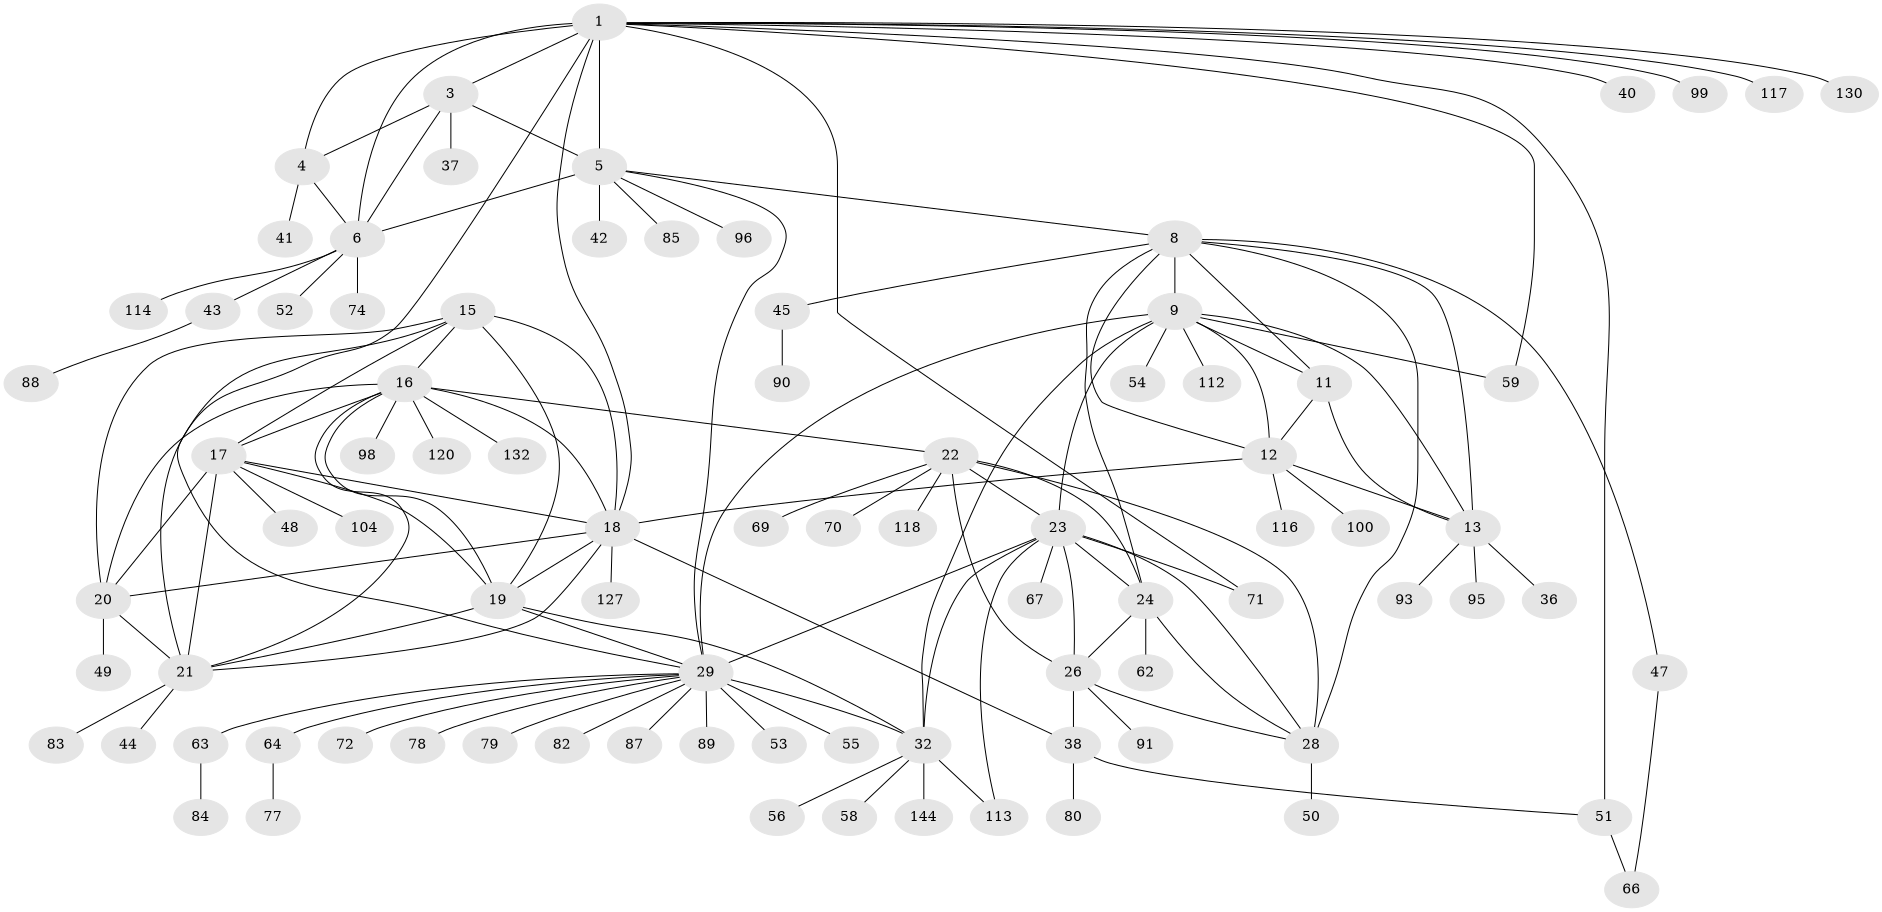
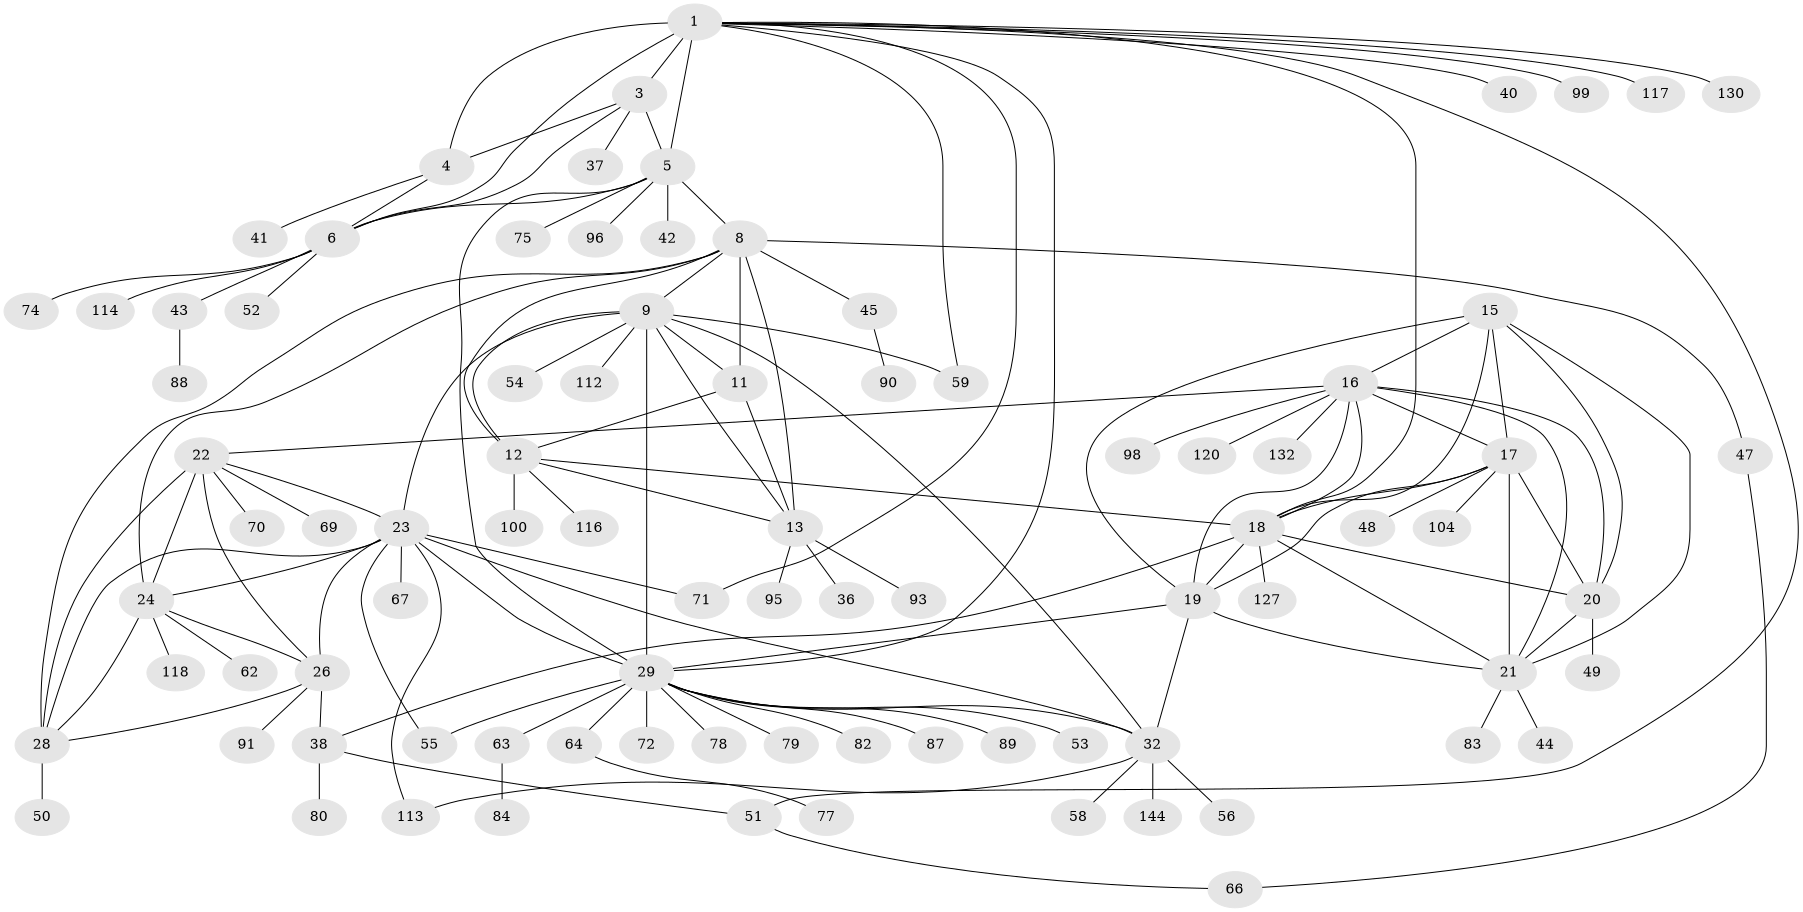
node "85": label "85" -> "75"
edge "22" -- "118": now "24" -- "118"
edge "23" -- "55": added
